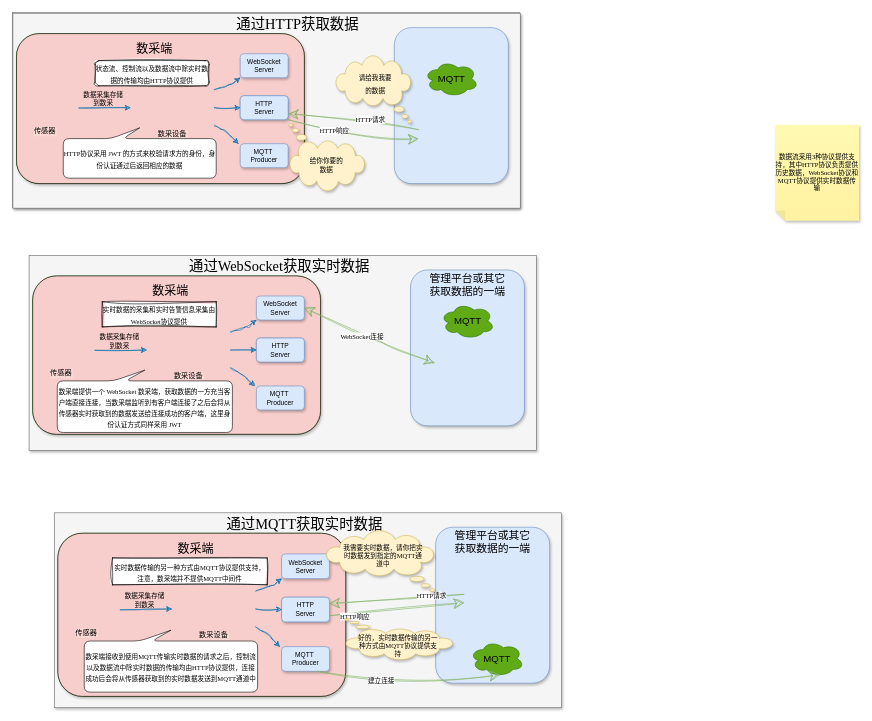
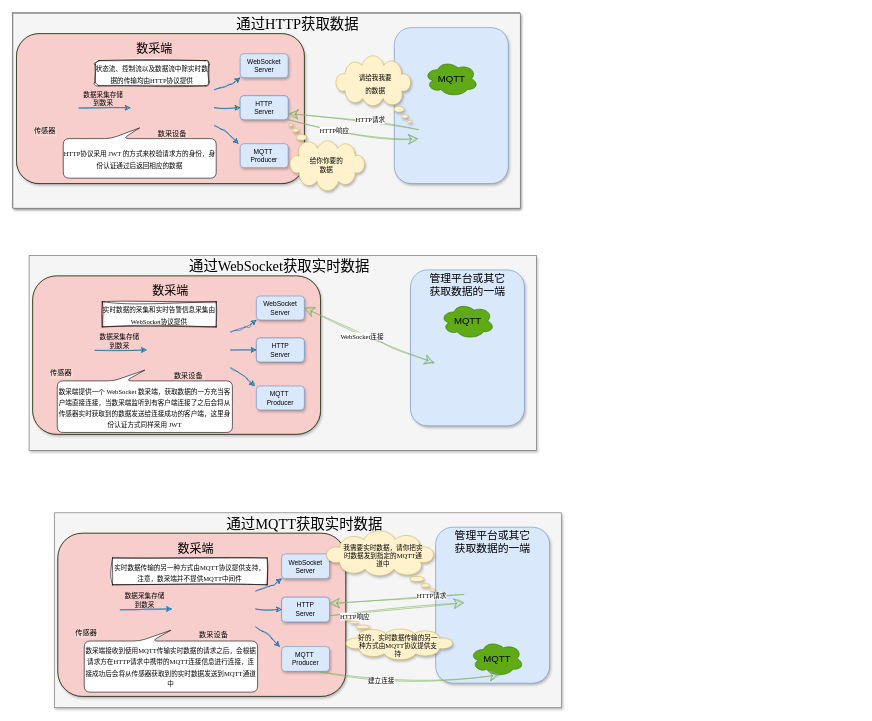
node "数据流采用3种协议提供支持，其中HTTP协议负责提供历史数据，WebSocket协议和MQTT协议提供实时数据传输": removed
node "数采端接收到使用MQTT传输实时数据的请求之后，控制流以及数据流中除实时数据的传输均由HTTP协议提供，连接成功后会将从传感器获取到的实时数据发送到MQTT通道中": label "数采端接收到使用MQTT传输实时数据的请求之后，控制流以及数据流中除实时数据的传输均由HTTP协议提供，连接成功后会将从传感器获取到的实时数据发送到MQTT通道中" -> "数采端接收到使用MQTT传输实时数据的请求之后，会根据请求方在HTTP请求中携带的MQTT连接信息进行连接，连接成功后会将从传感器获取到的实时数据发送到MQTT通道中"
